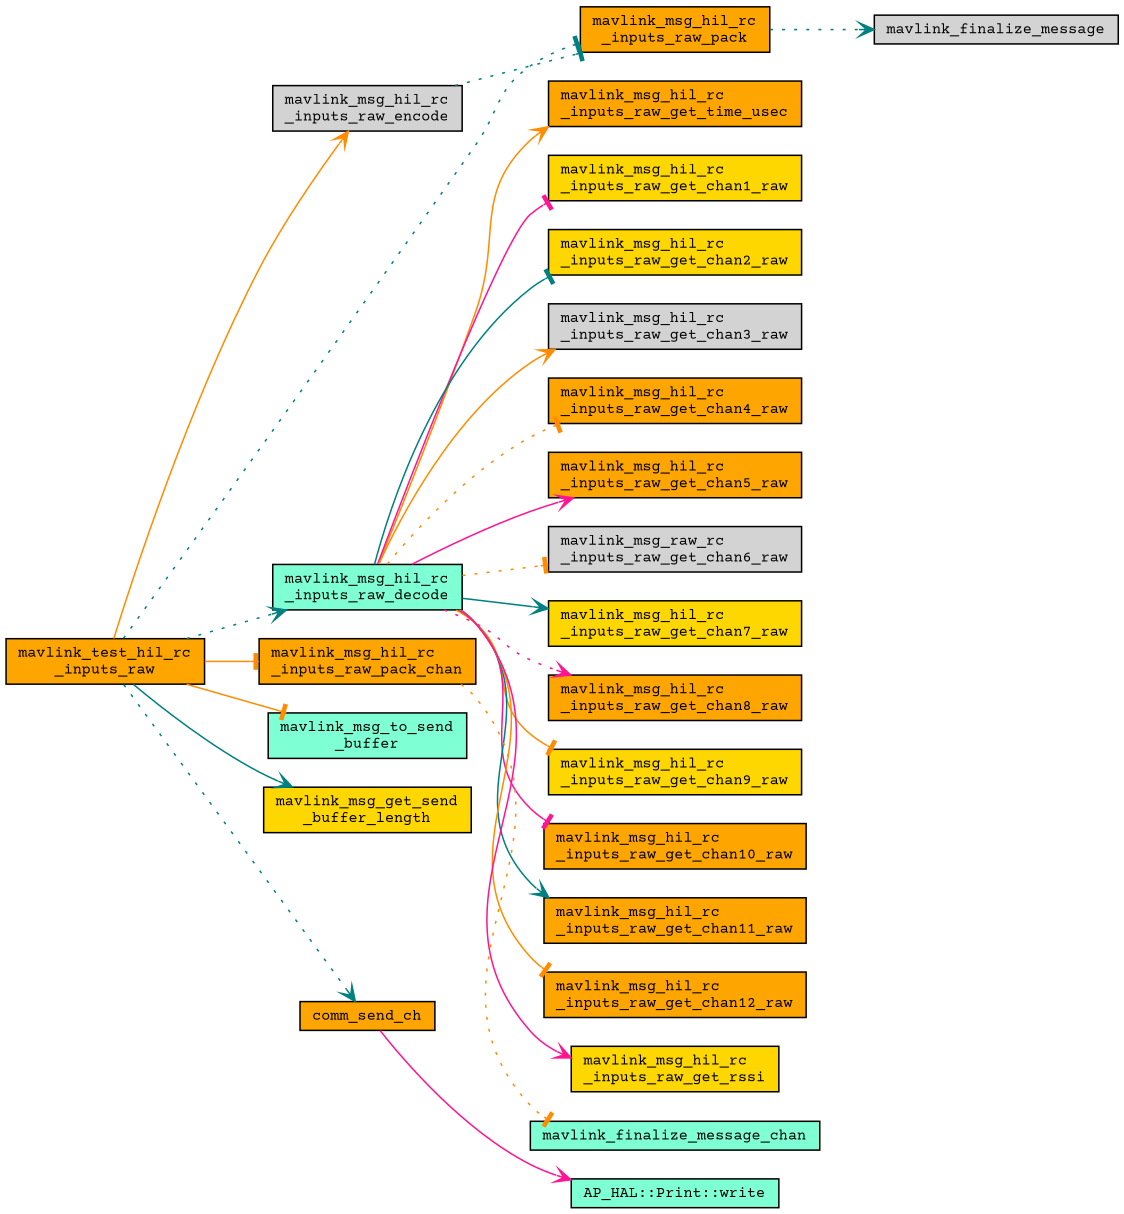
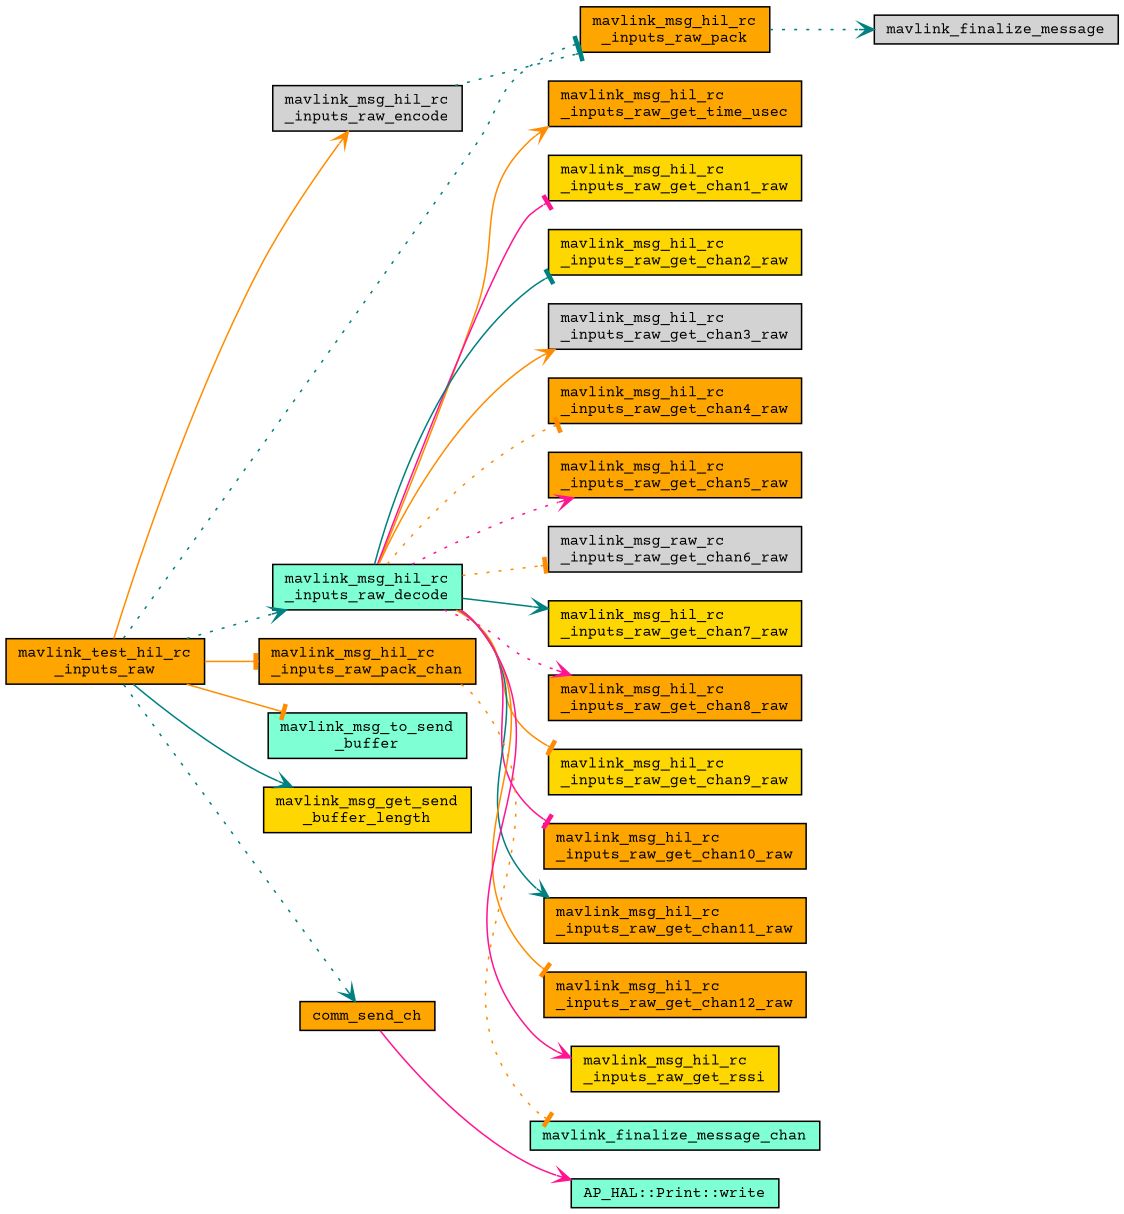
edge "mavlink_msg_hil_rc _inputs_raw_decode" -> "mavlink_msg_hil_rc _inputs_raw_get_chan5_raw": style solid -> dotted
